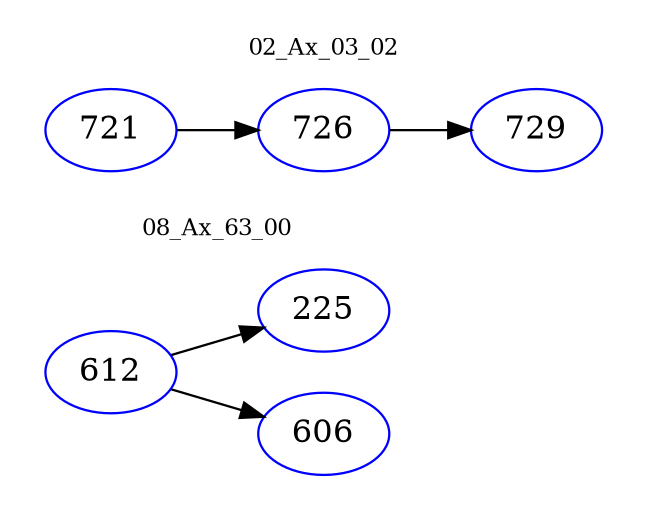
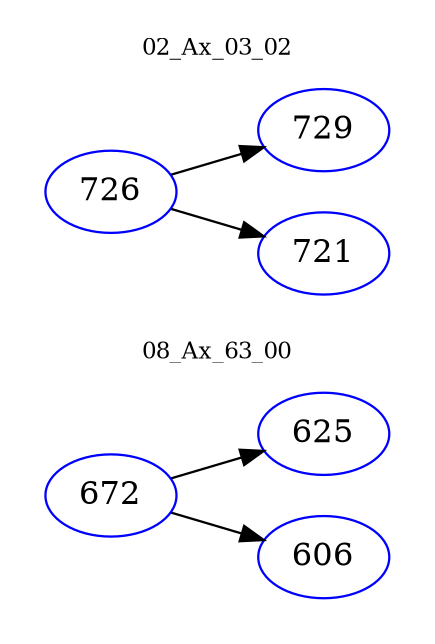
edge "721" -> "726": reversed
node "225": label "225" -> "625"
node "612": label "612" -> "672"
